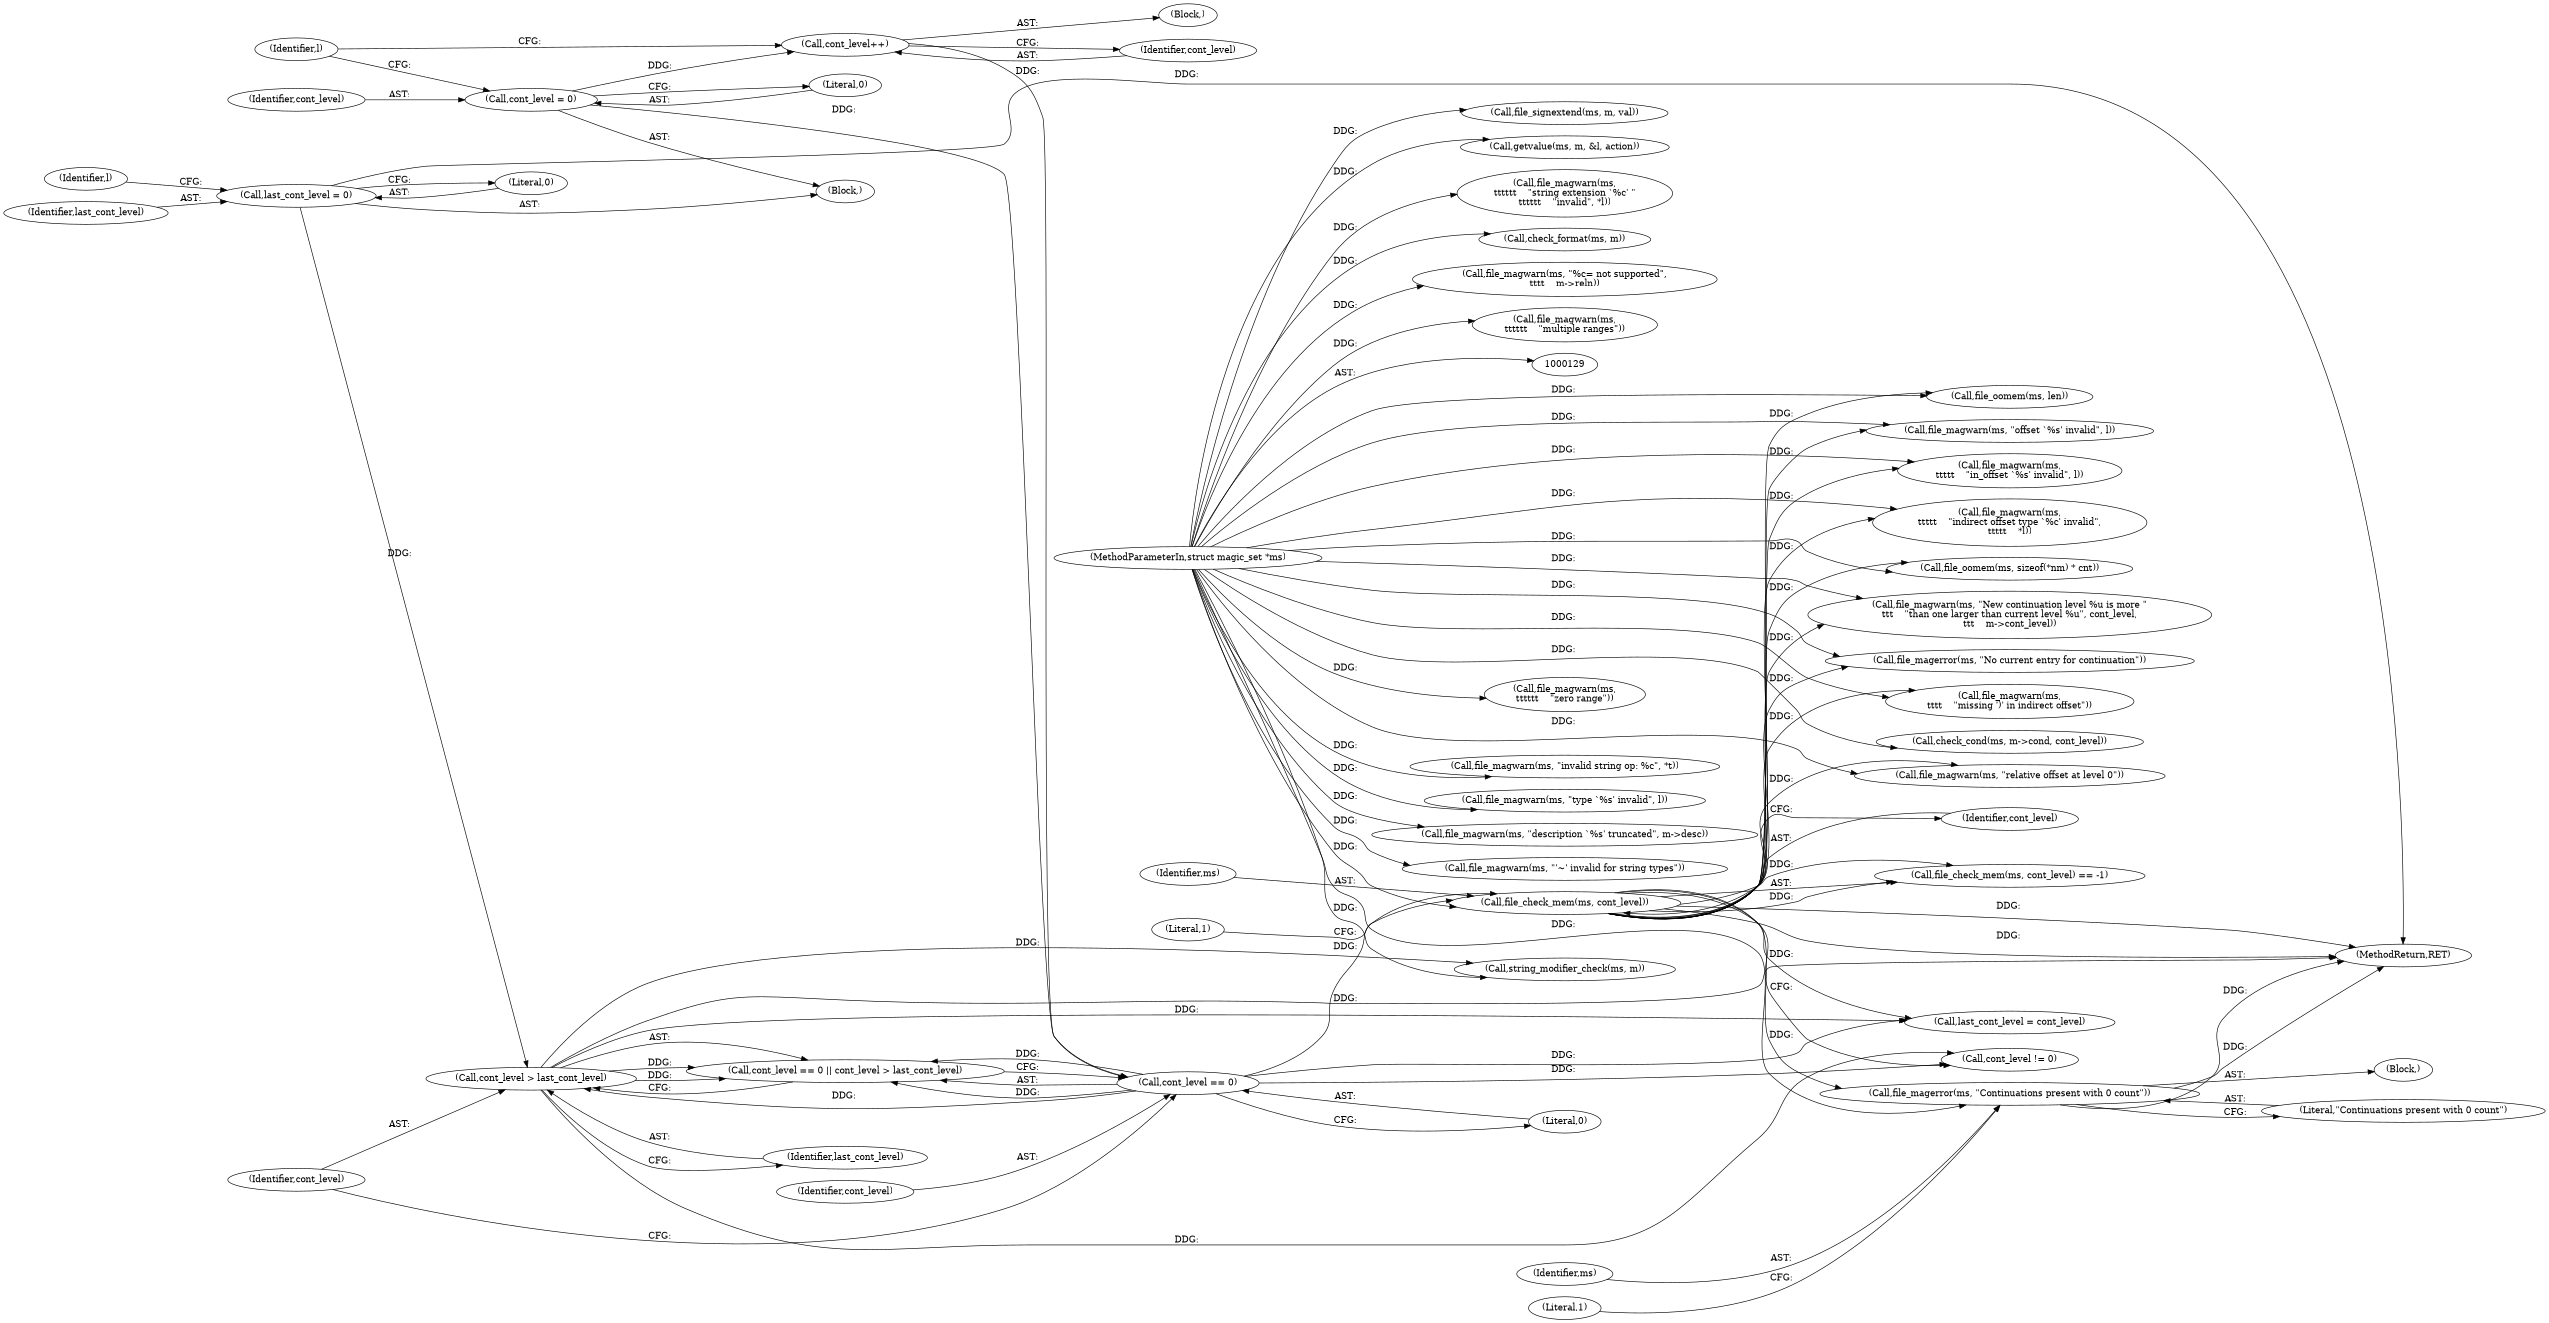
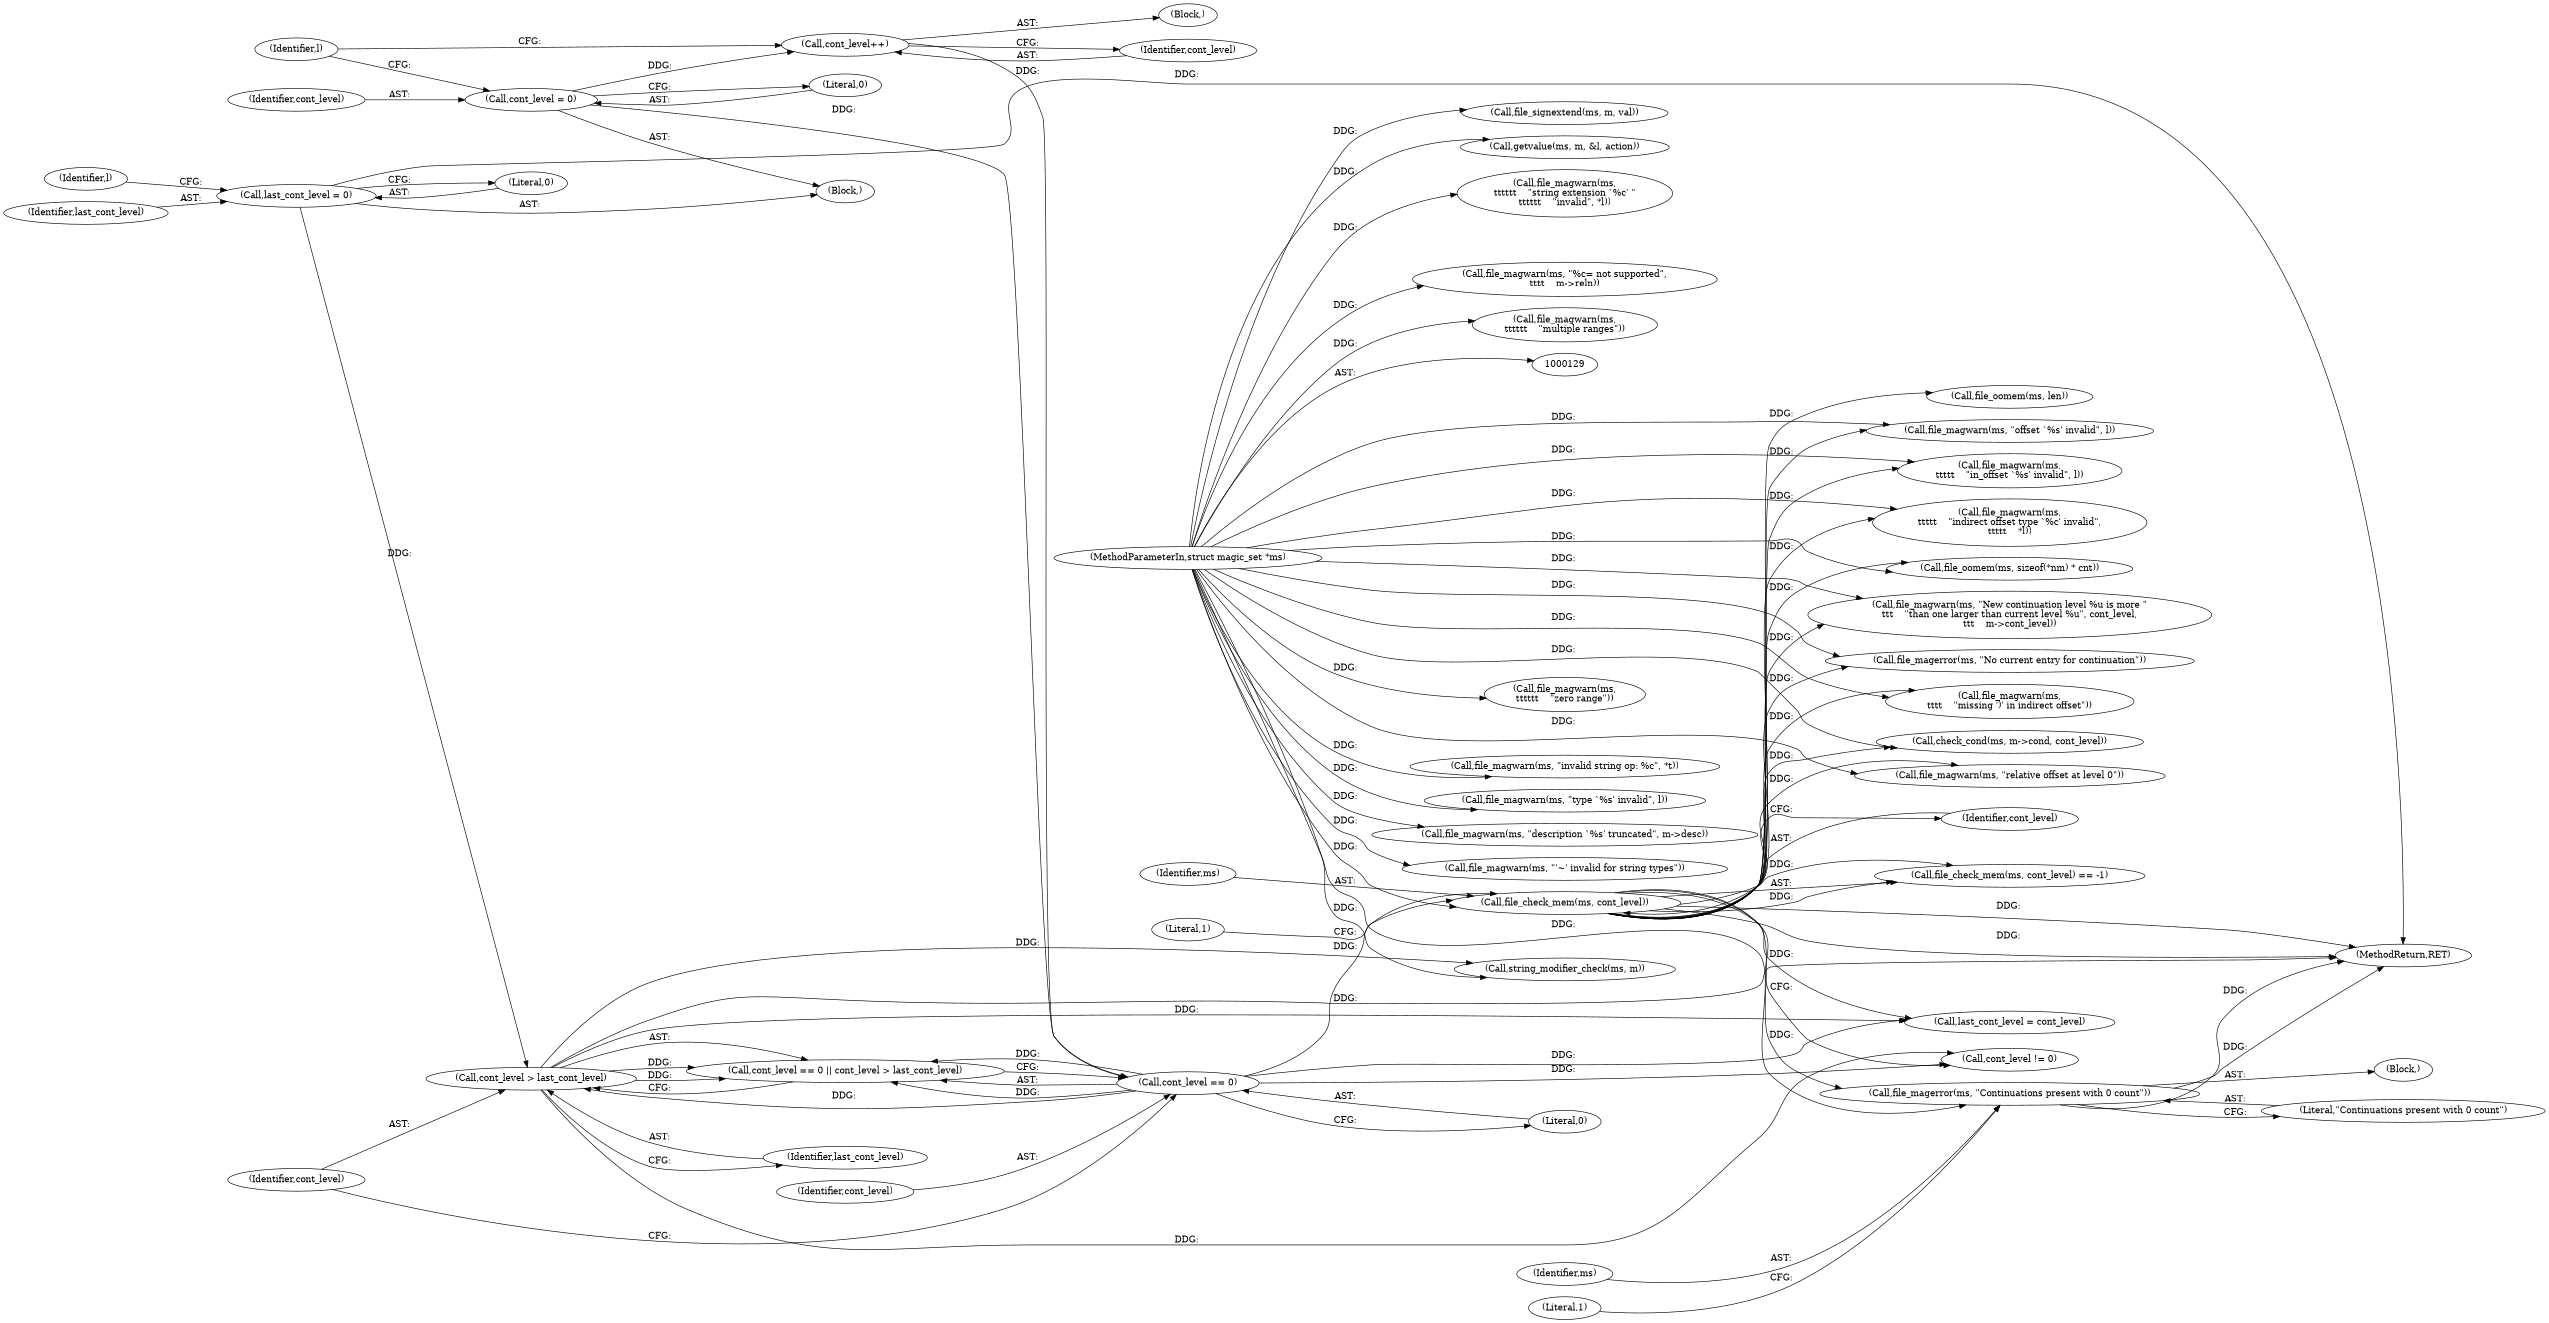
node "(Call,check_format(ms, m))": removed
edge "(MethodParameterIn,struct magic_set *ms)" -> "(Call,file_oomem(ms, len))": removed, label "DDG:"
edge "(Call,file_check_mem(ms, cont_level))" -> "(Call,check_cond(ms, m->cond, cont_level))": added, label "DDG:"
